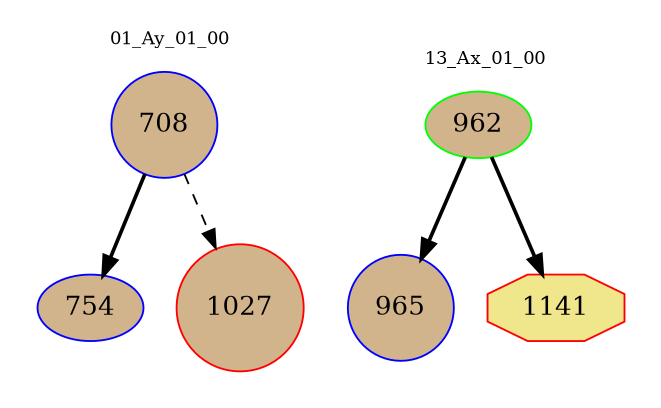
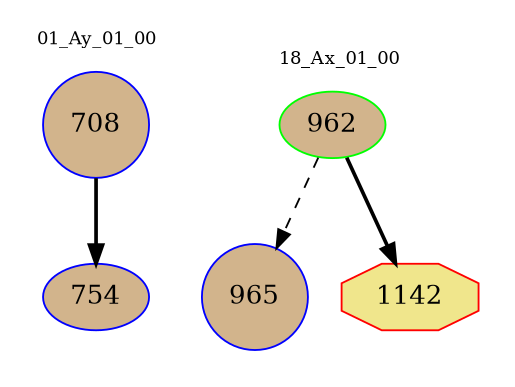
cluster "13_Ax_01_00": label "13_Ax_01_00" -> "18_Ax_01_00"
edge "962" -> "965": style bold -> dashed
node "1027": removed
node "1141": label "1141" -> "1142"
